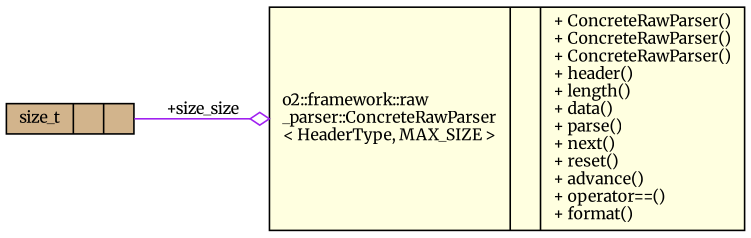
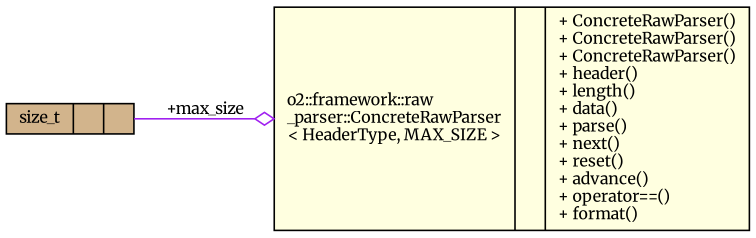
edge "size_t" -> "o2::framework::raw": label " +size_size" -> " +max_size"
